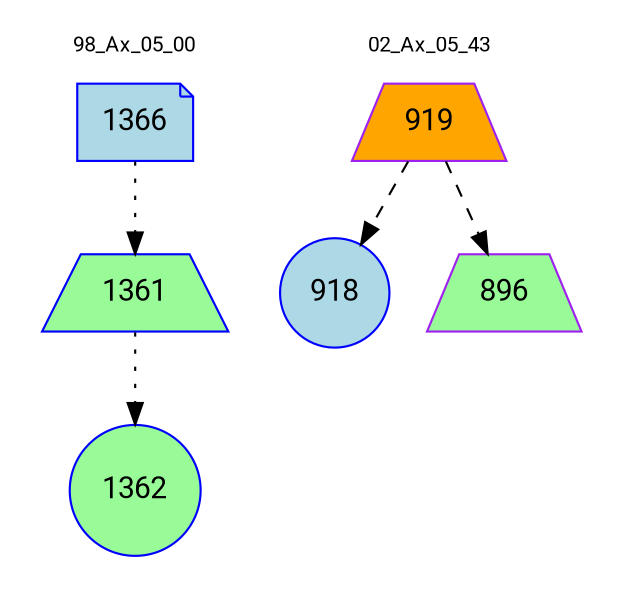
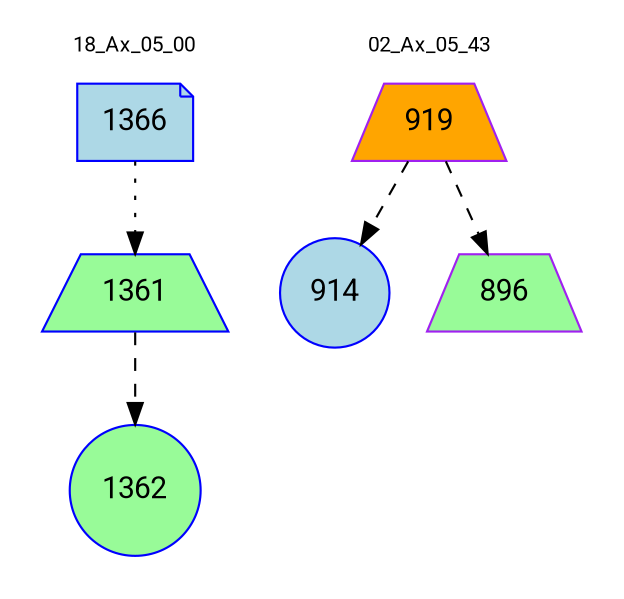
cluster "98_Ax_05_00": label "98_Ax_05_00" -> "18_Ax_05_00"
node "918": label "918" -> "914"
edge "1361" -> "1362": style dotted -> dashed
